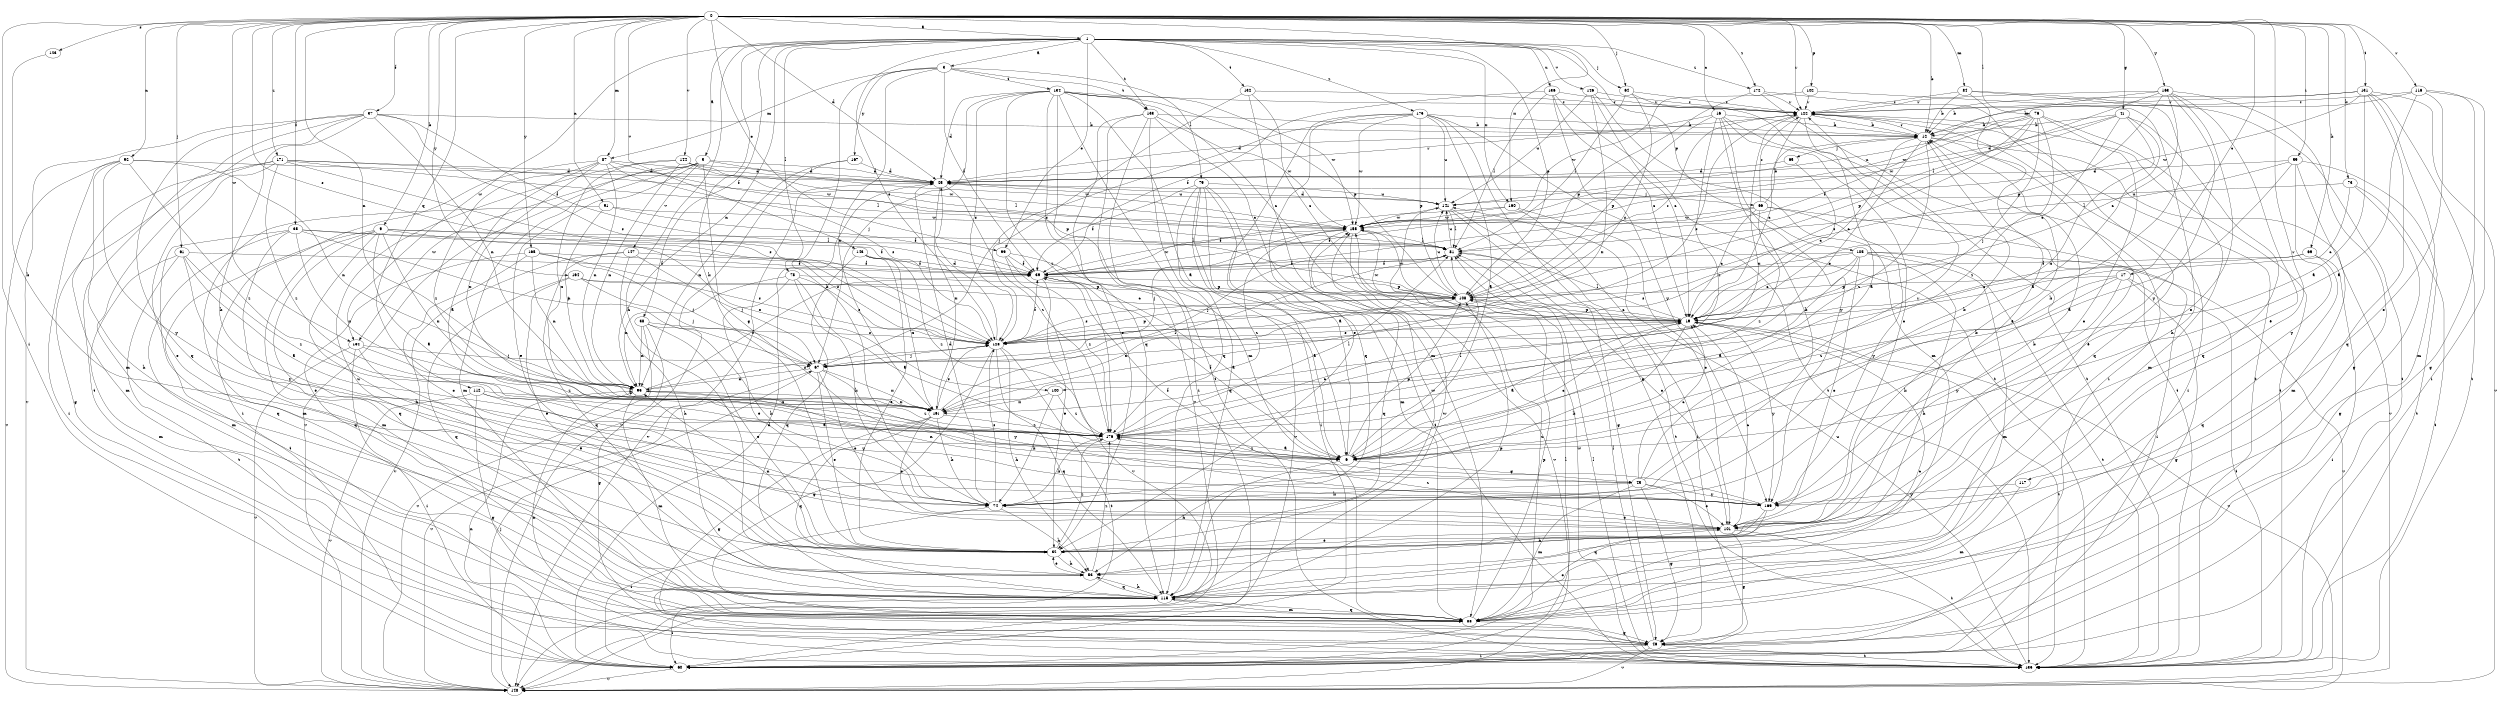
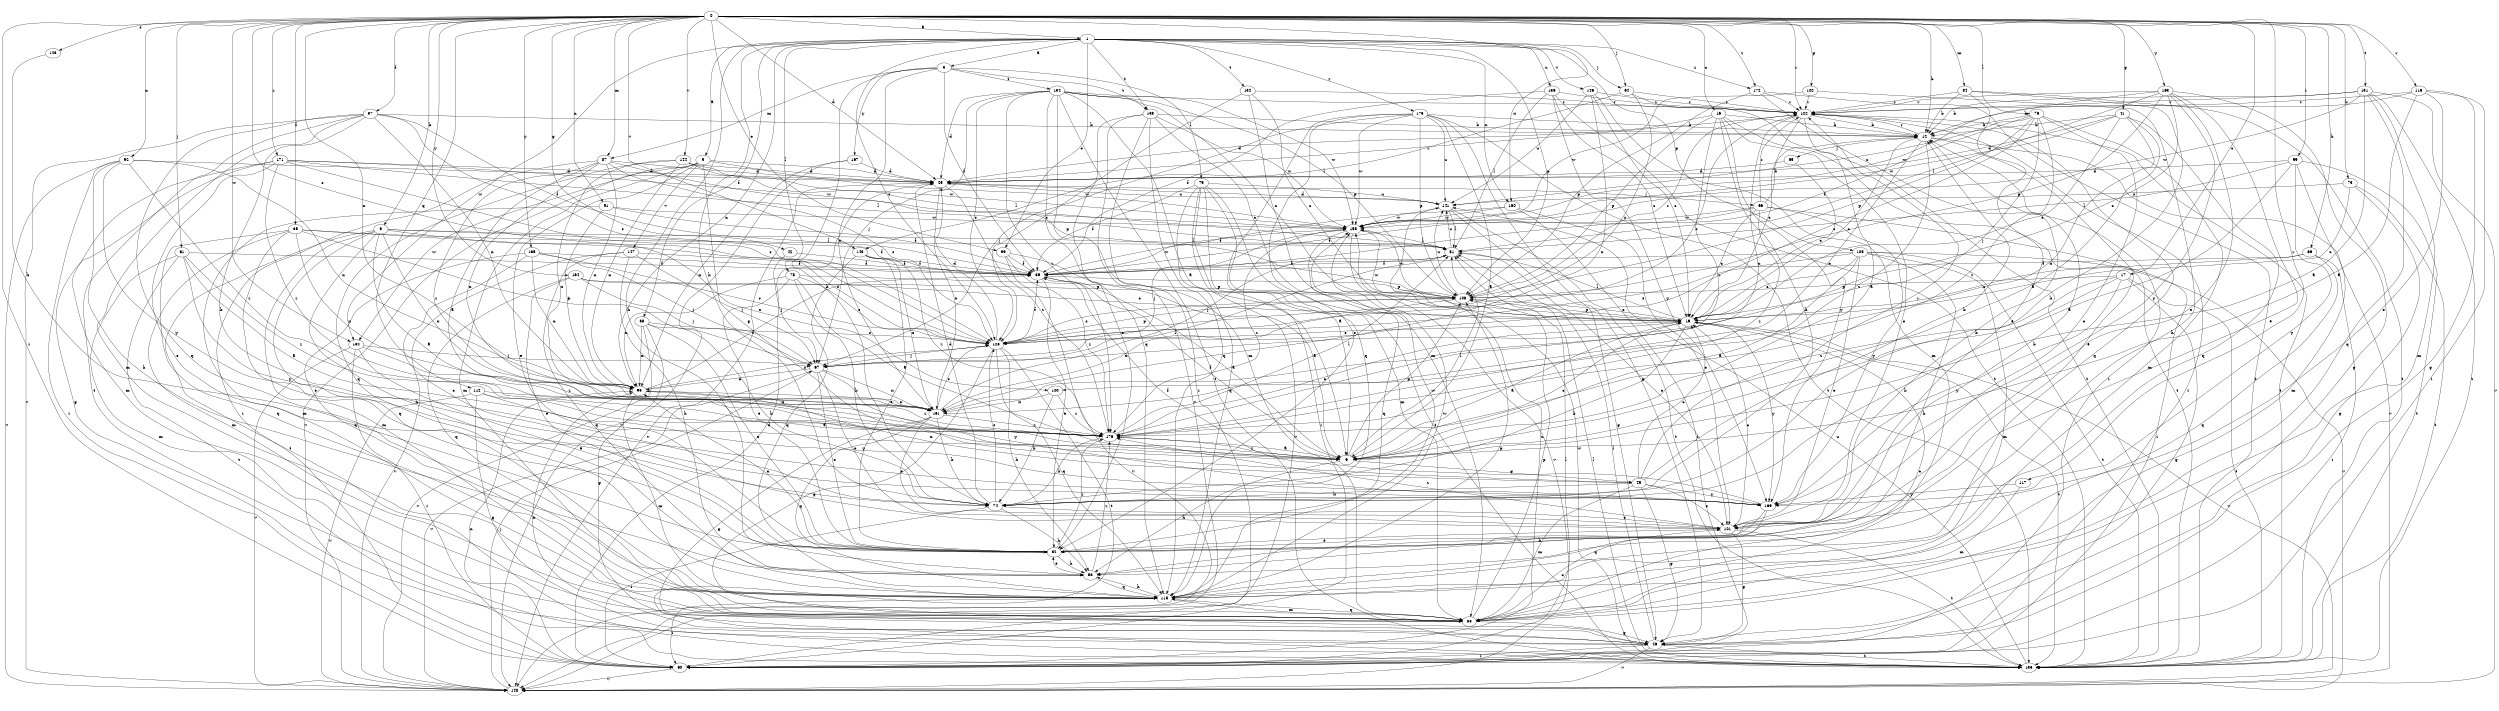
edge "64" -> "81": now "64" -> "143"
node "42": added
edge "144" -> "115": label "u" -> "q"
